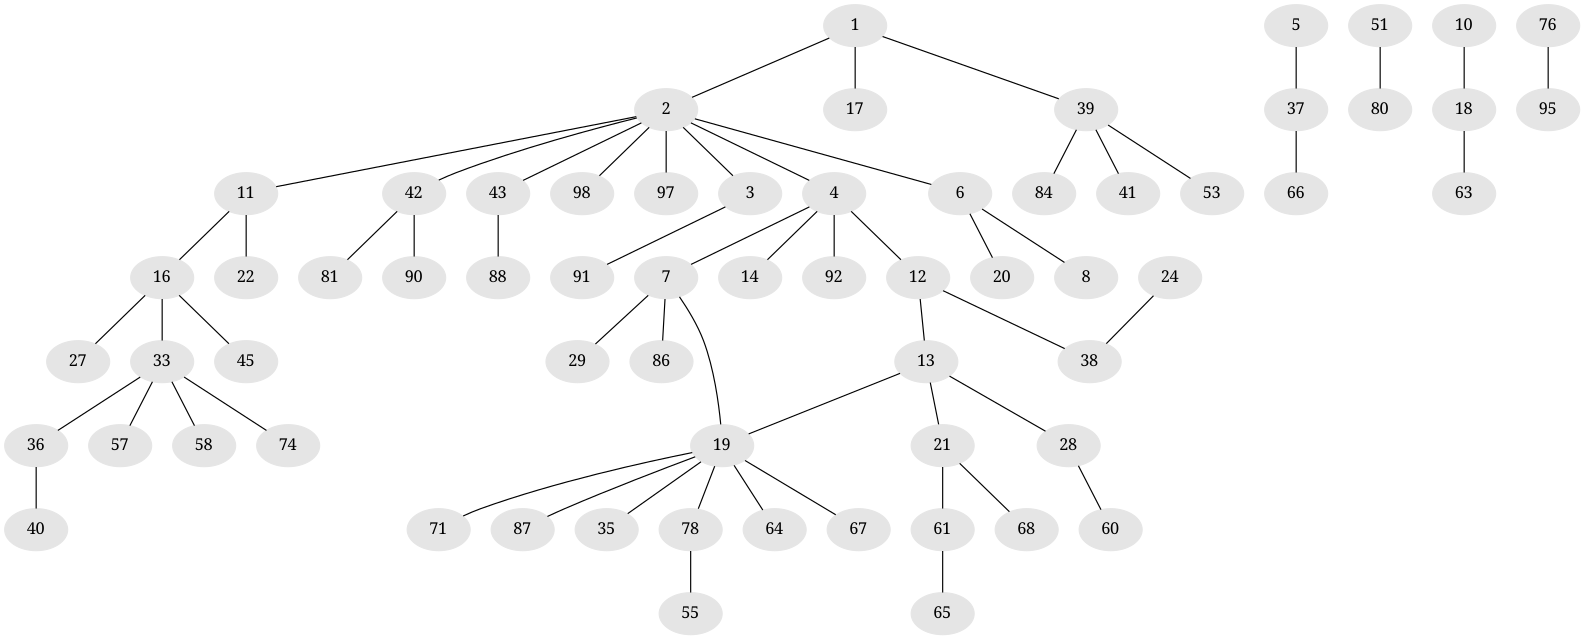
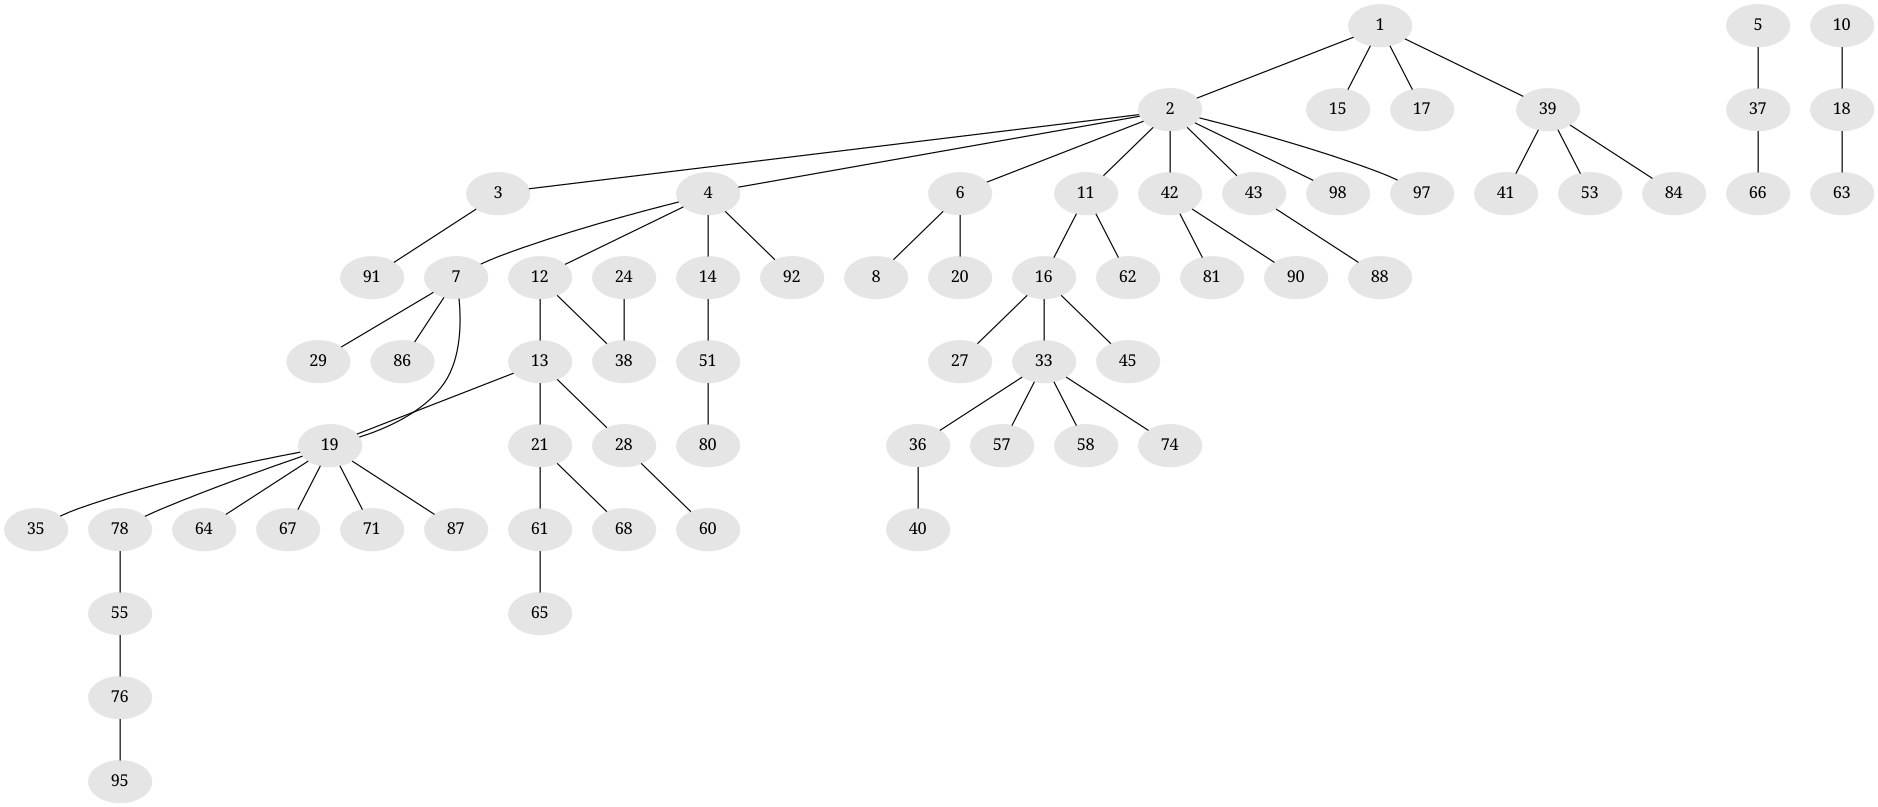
node "15": added
node "22": label "22" -> "62"
edge "14" -- "51": added
edge "55" -- "76": added
